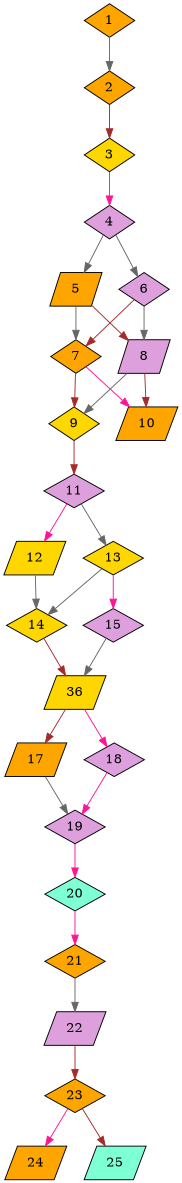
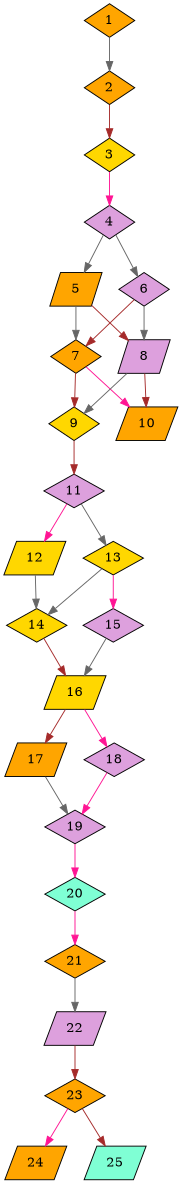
node "36": label "36" -> "16"
